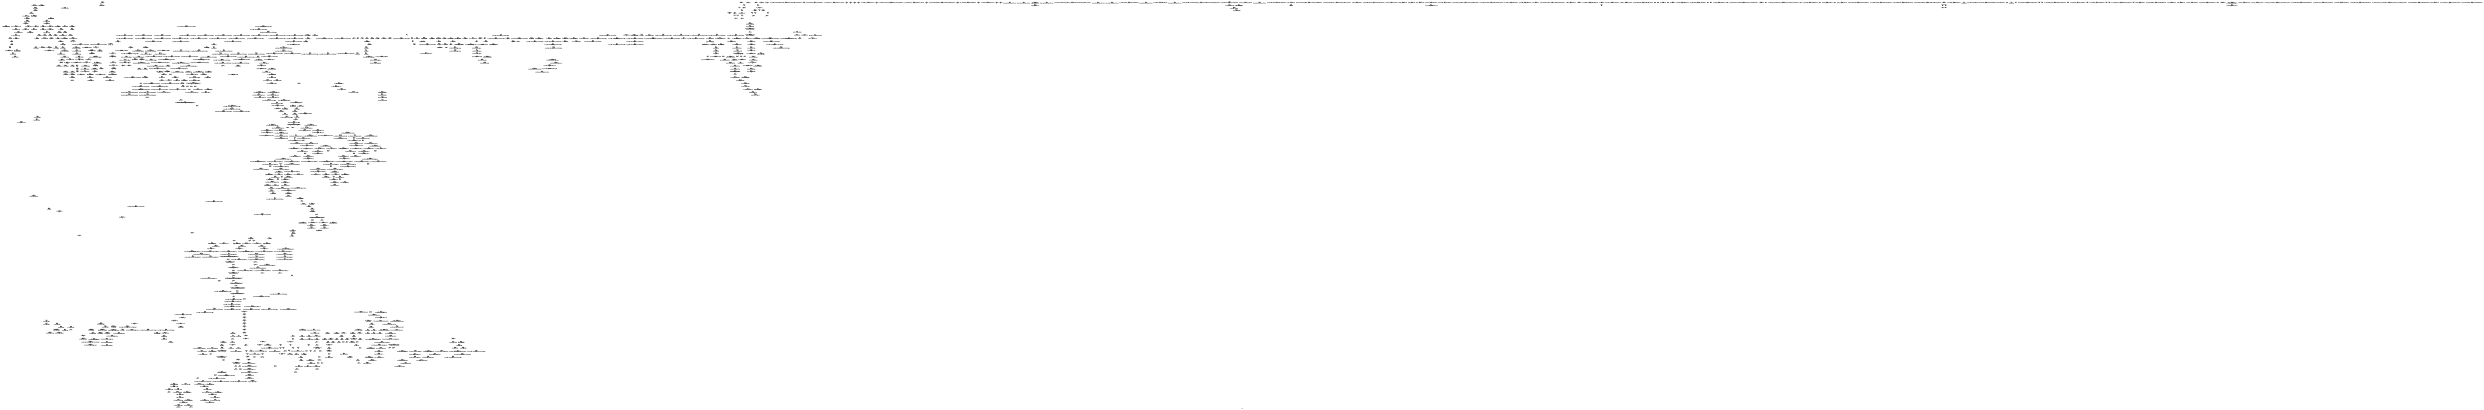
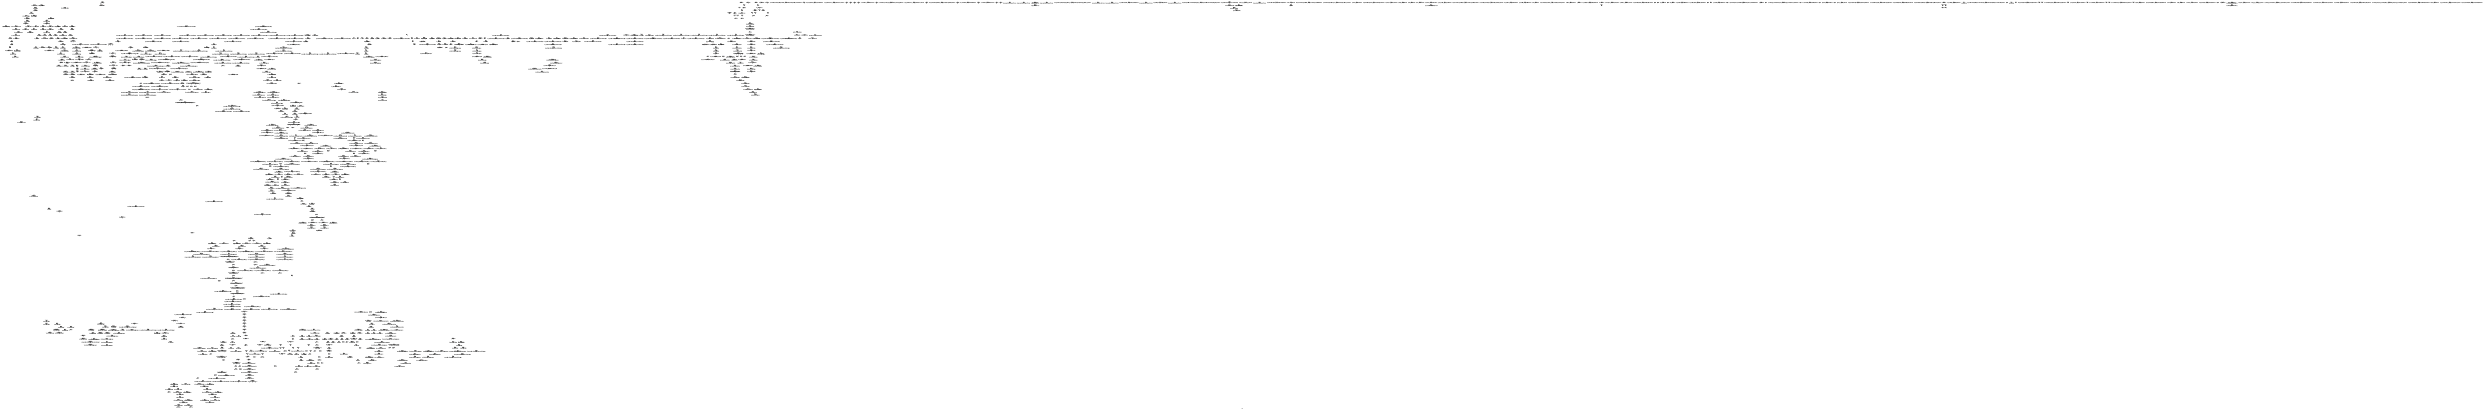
node "NodeID: 1348": added
